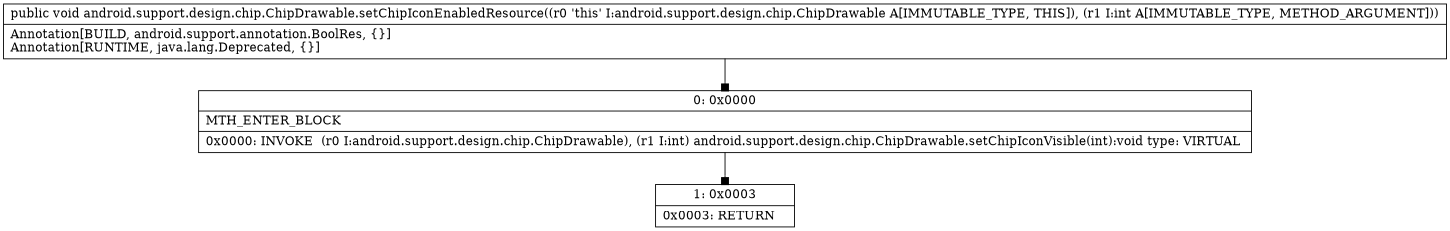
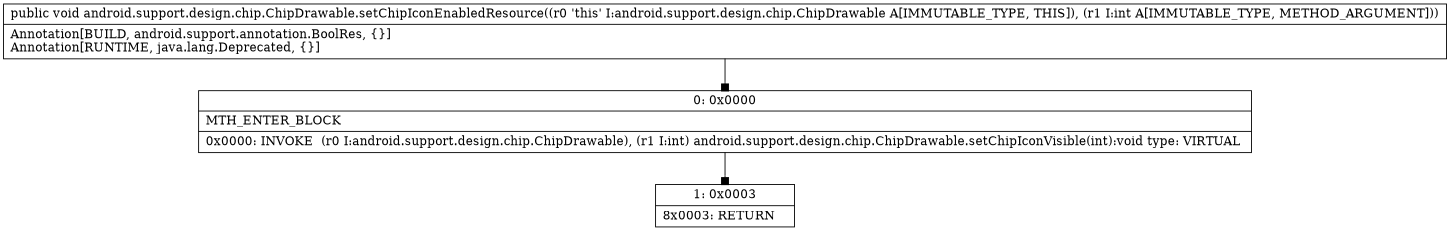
node "1: 0x0003": text "0x0003: RETURN" -> "8x0003: RETURN"
